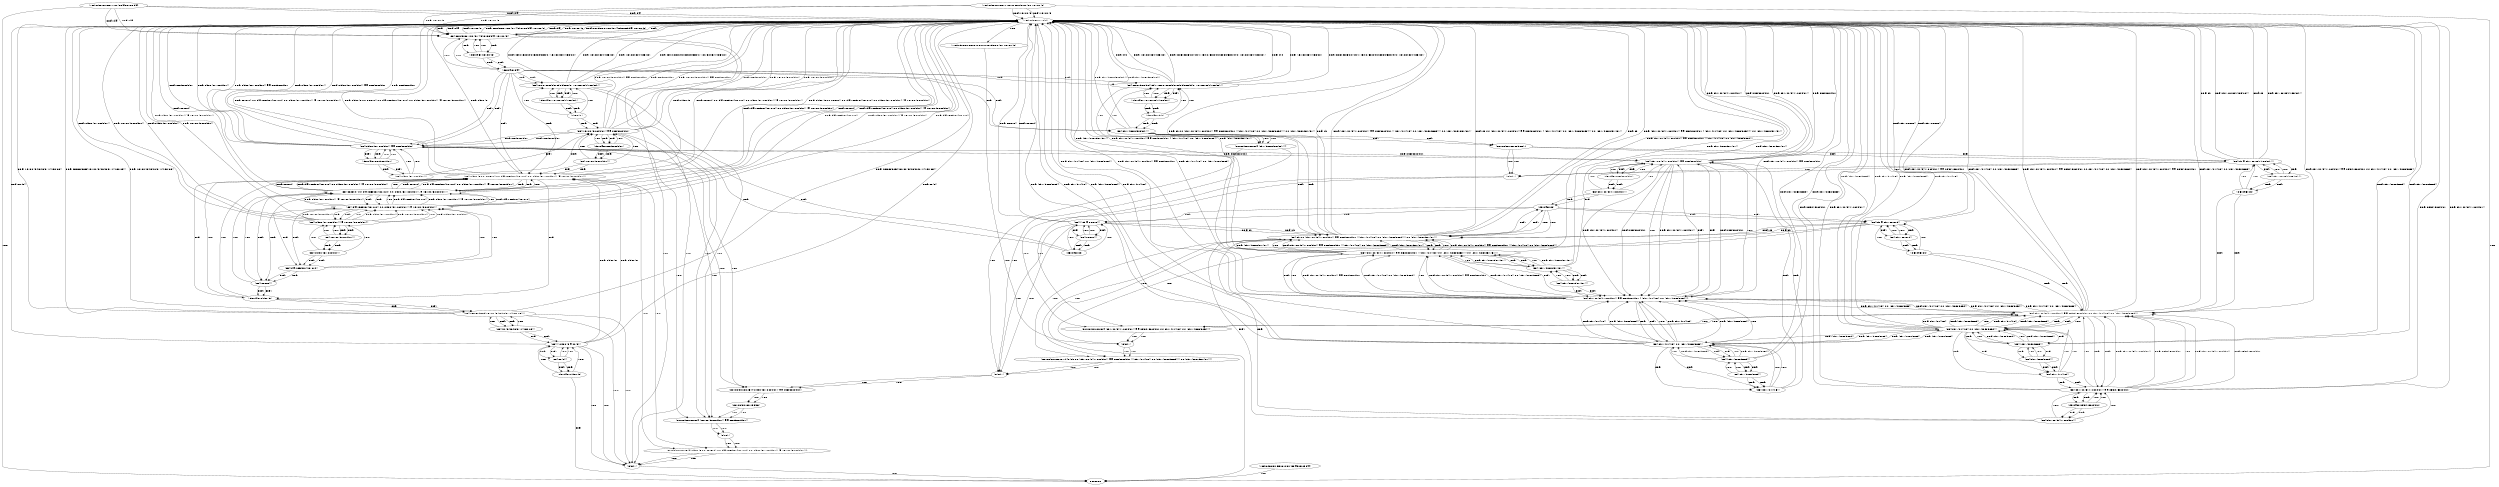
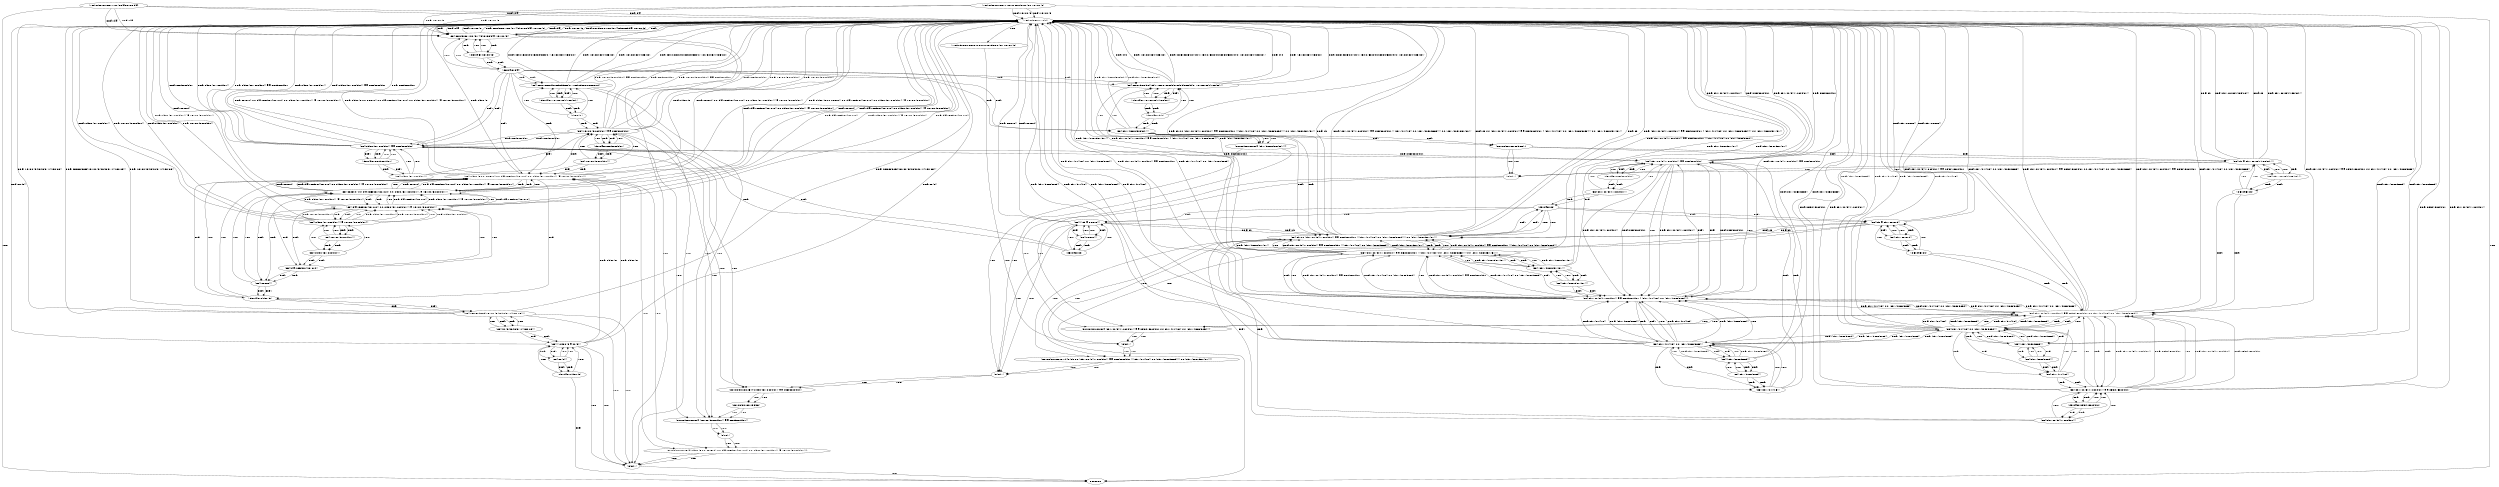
node "(Call,removePositionedObjects(0, NewContainingBlock))": label "(Call,removePositionedObjects(0, NewContainingBlock))" -> "(Call,removePositionedObjects(0, MethodParameterOut))"
node "(MethodParameterOut,StyleDifference diff)": removed
